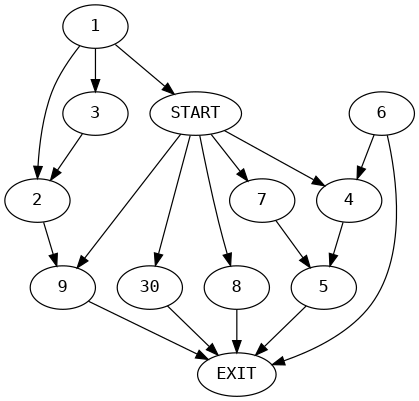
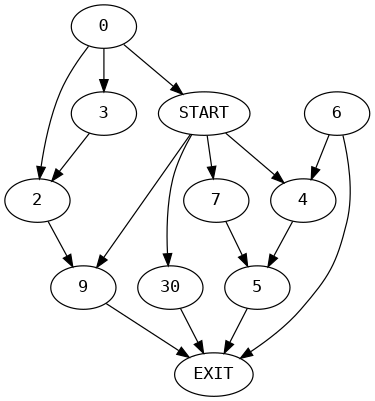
node "1": label "1" -> "0"
node "8": removed
